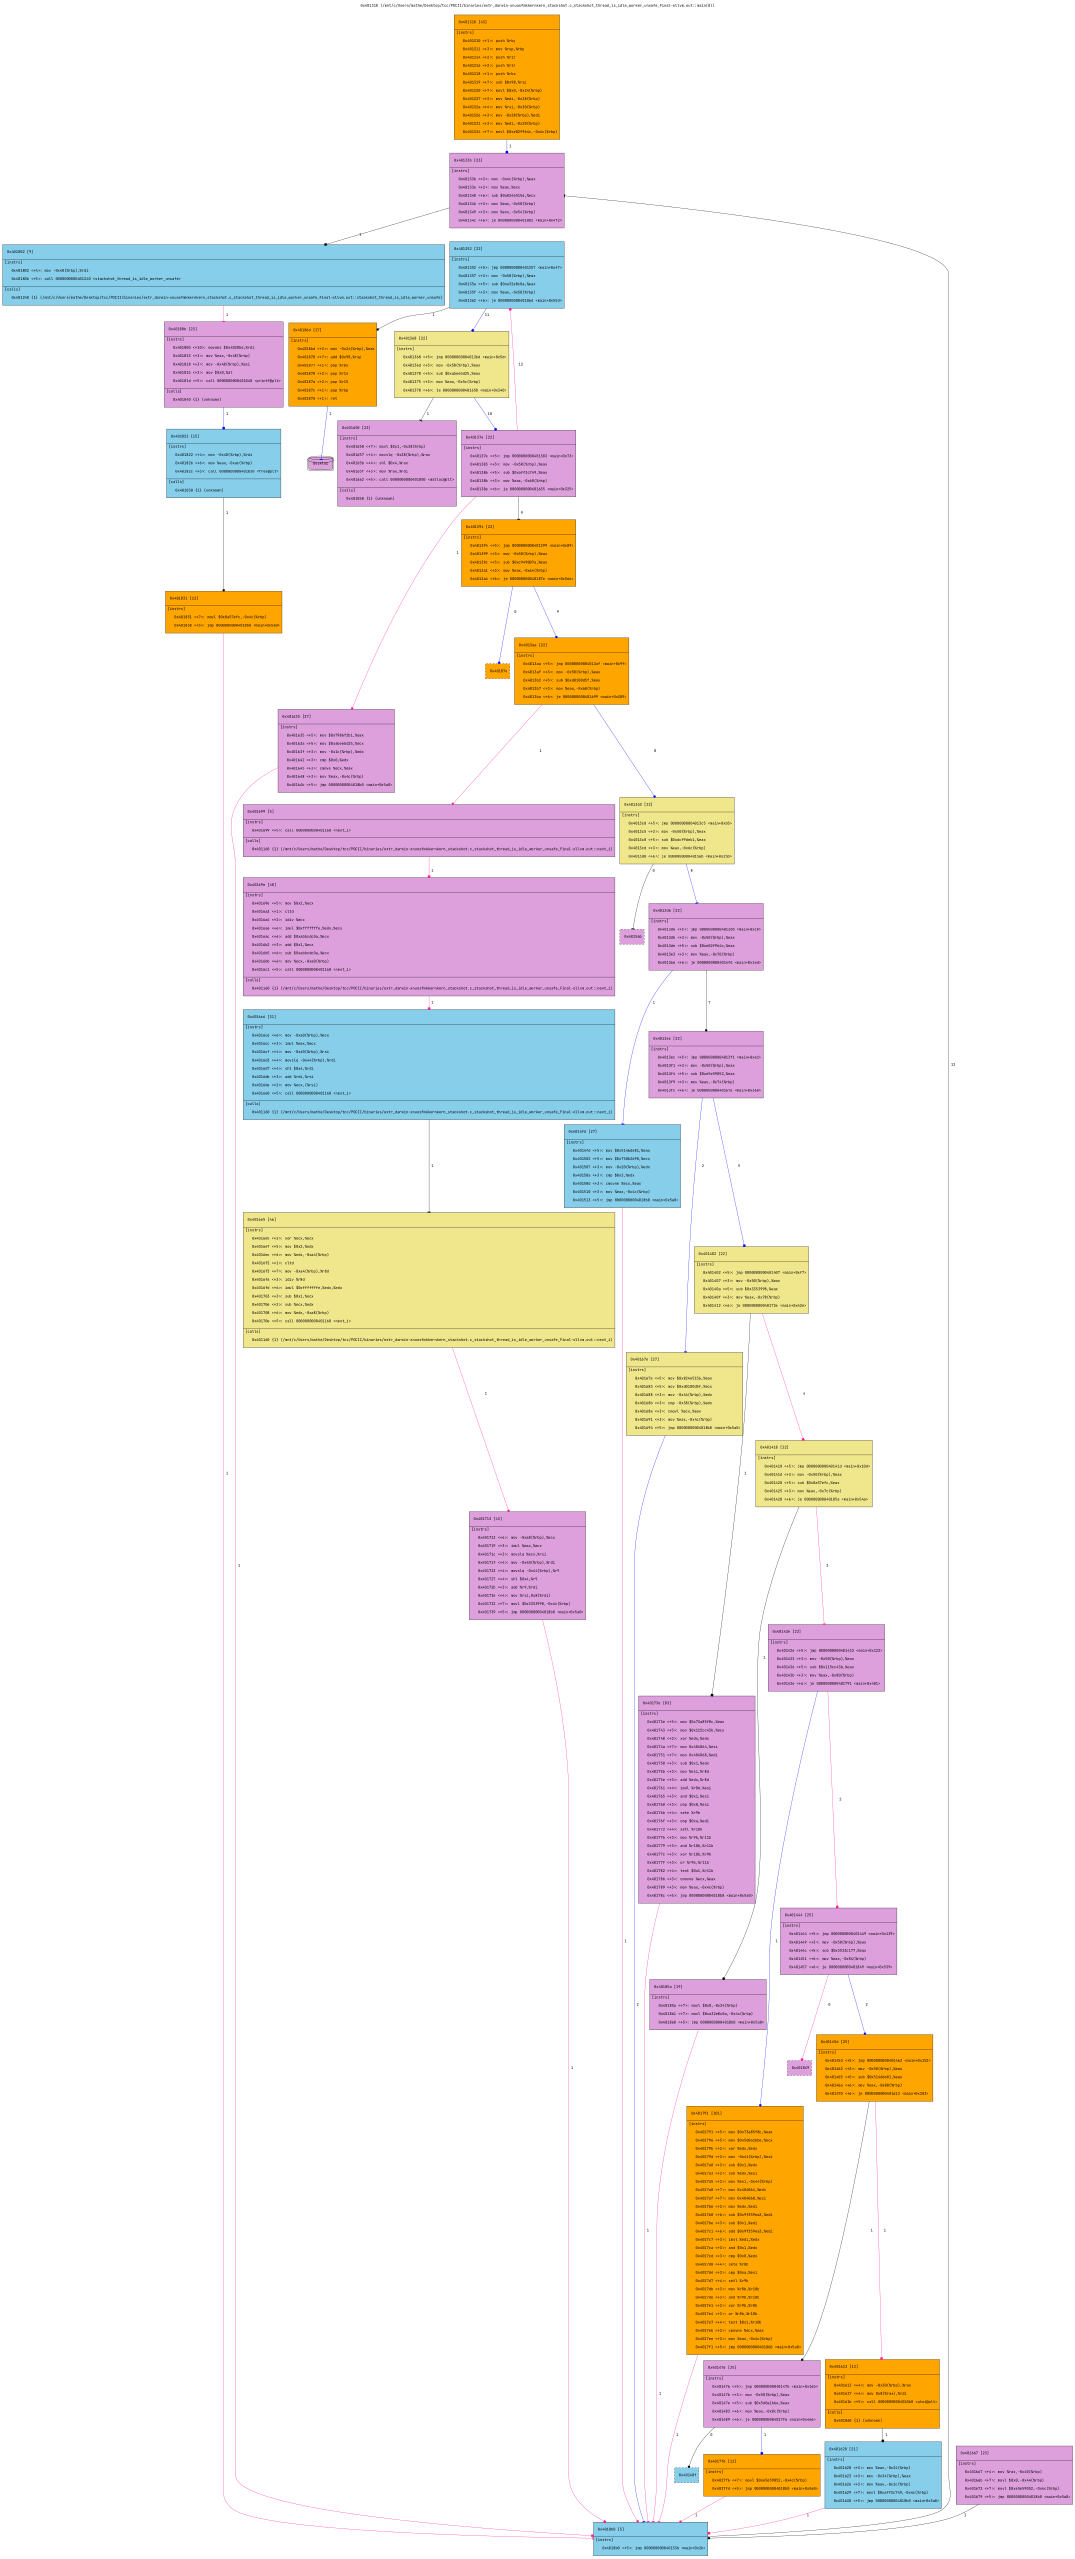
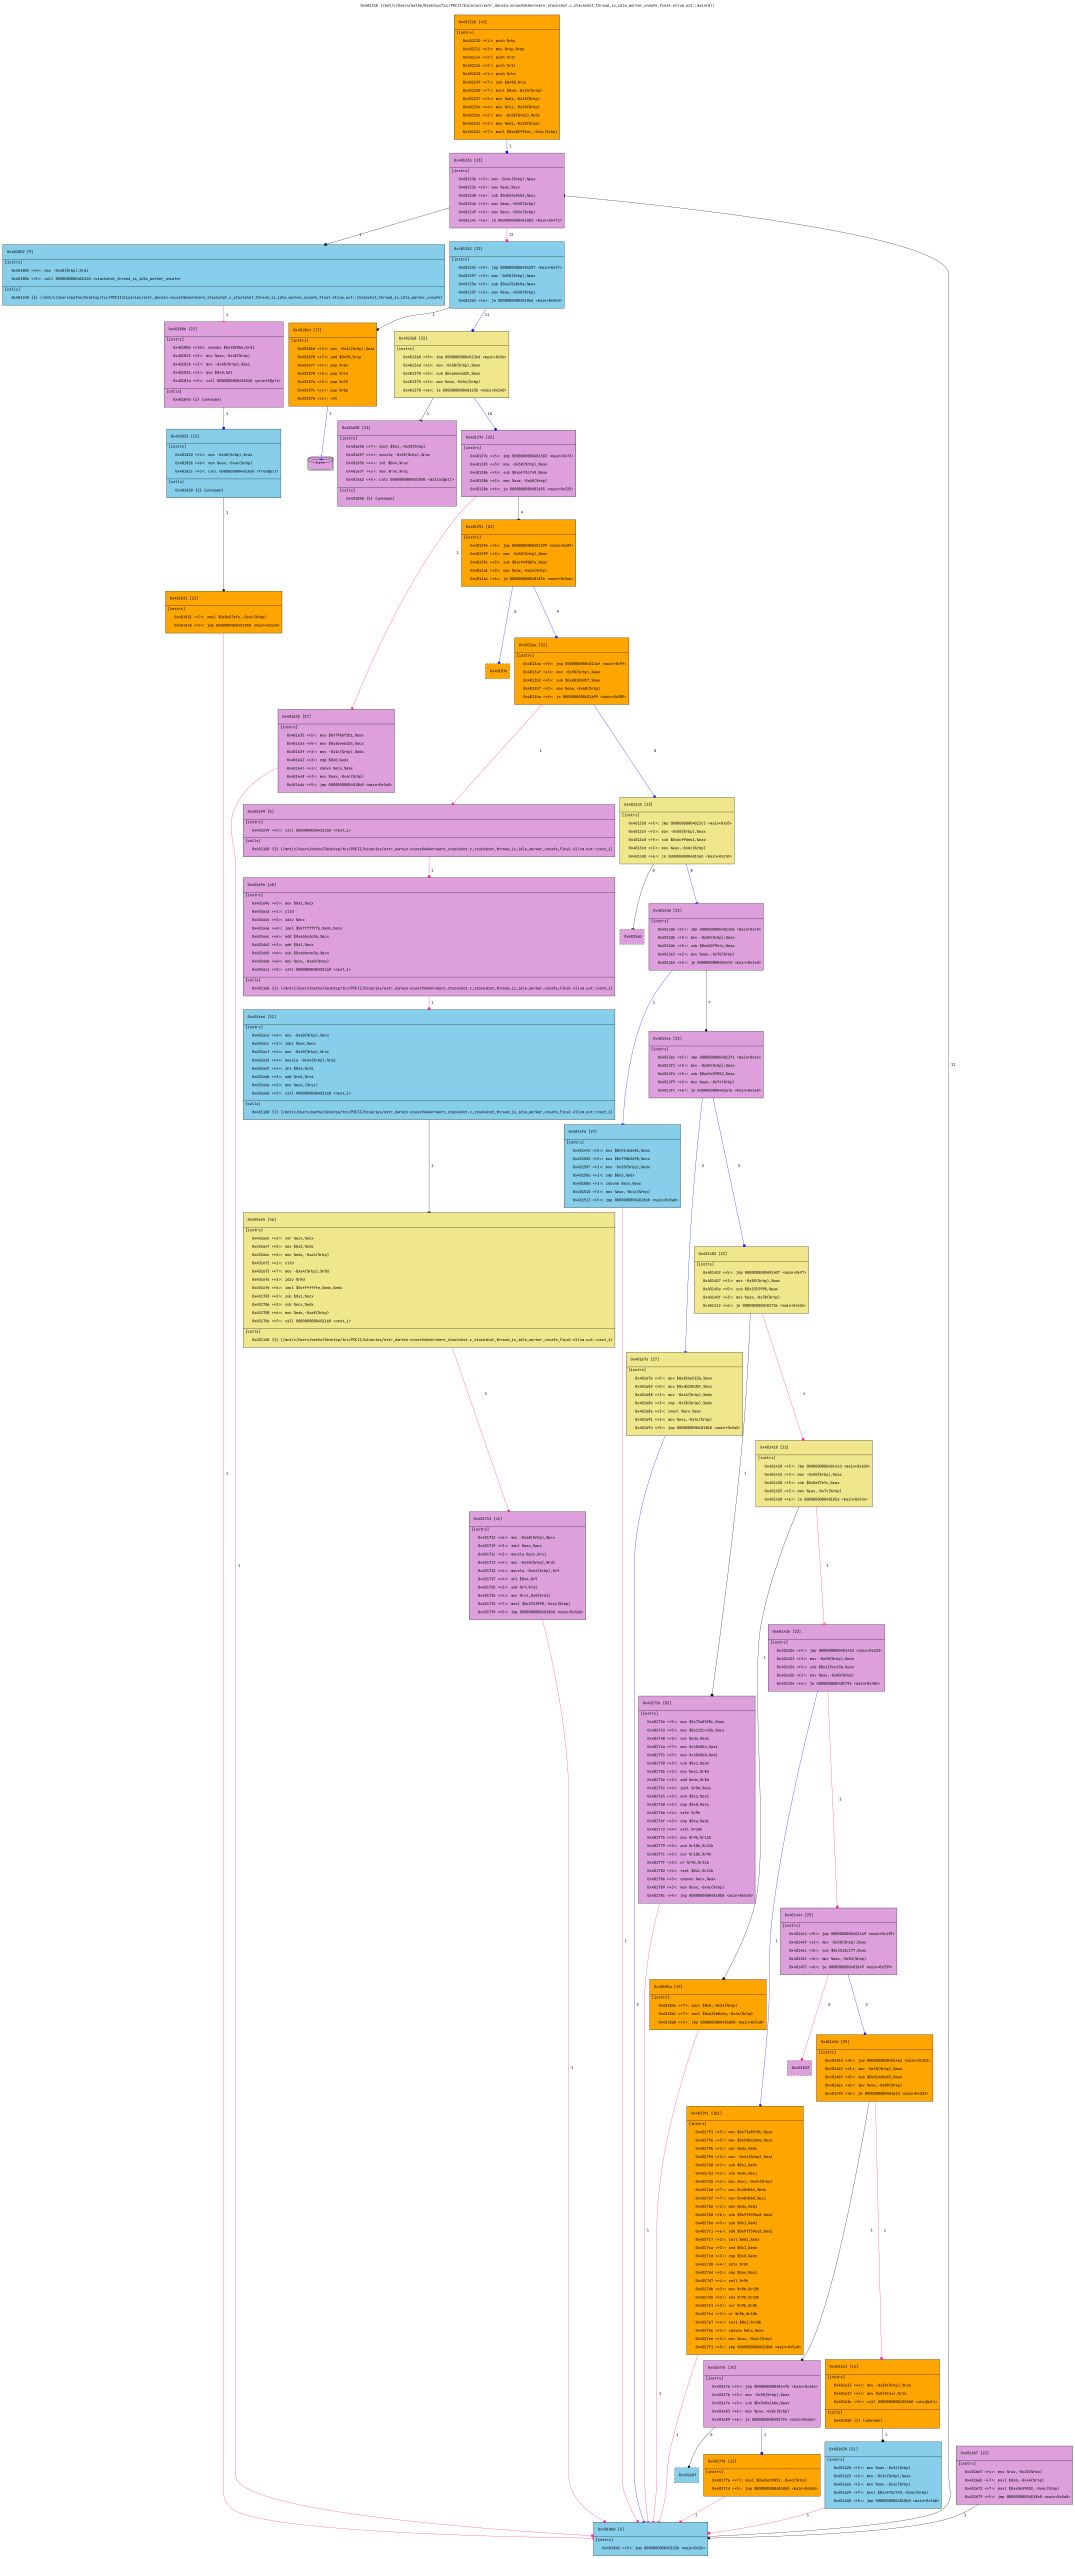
edge "0x40137e [22]" -> "0x401352 [22]": now "0x40133b [23]" -> "0x401352 [22]"
node "Desktop": label "Desktop" -> "Exit"
node "0x40185a [19]": fillcolor plum -> orange
